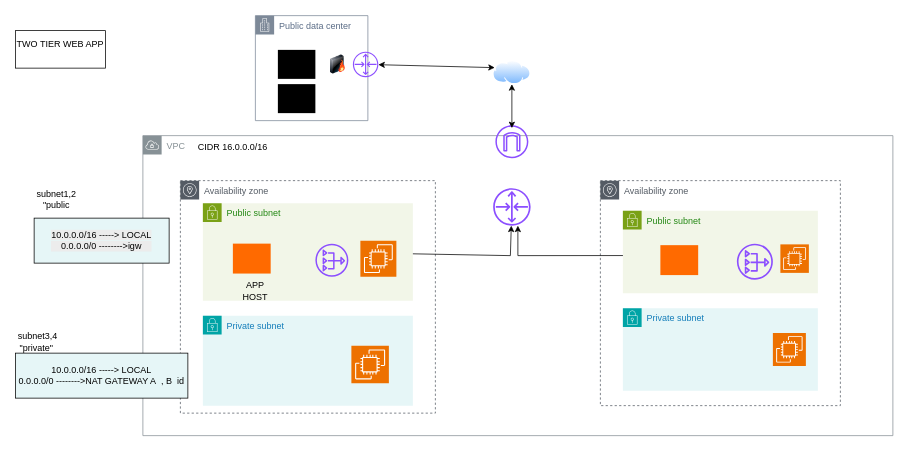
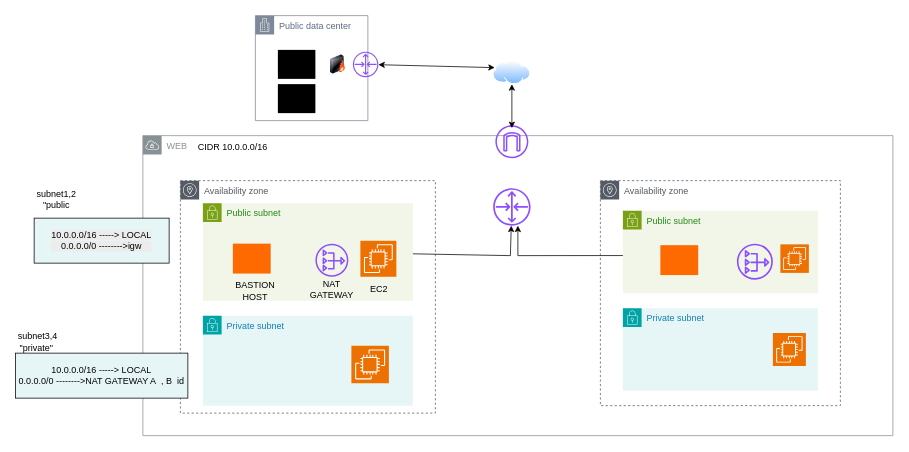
node "TWO TIER WEB APP": removed
node "VPC": label "VPC" -> "WEB"
node "CIDR 16.0.0.0/16": label "CIDR 16.0.0.0/16" -> "CIDR 10.0.0.0/16"
node "NAT GATEWAY": added
node "EC2": added
node "APP HOST": label "APP HOST" -> "BASTION HOST"
